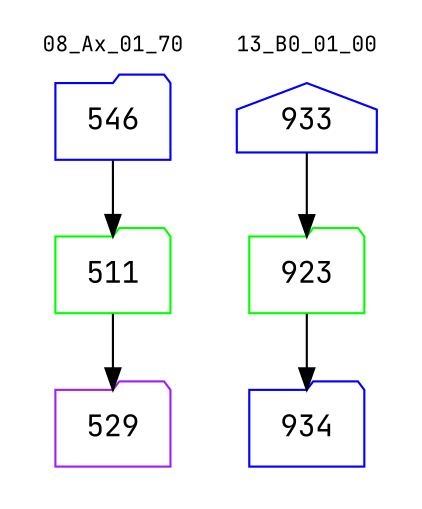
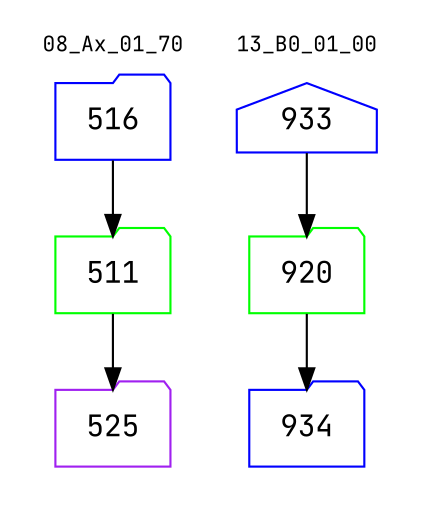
node "546": label "546" -> "516"
node "923": label "923" -> "920"
node "529": label "529" -> "525"
